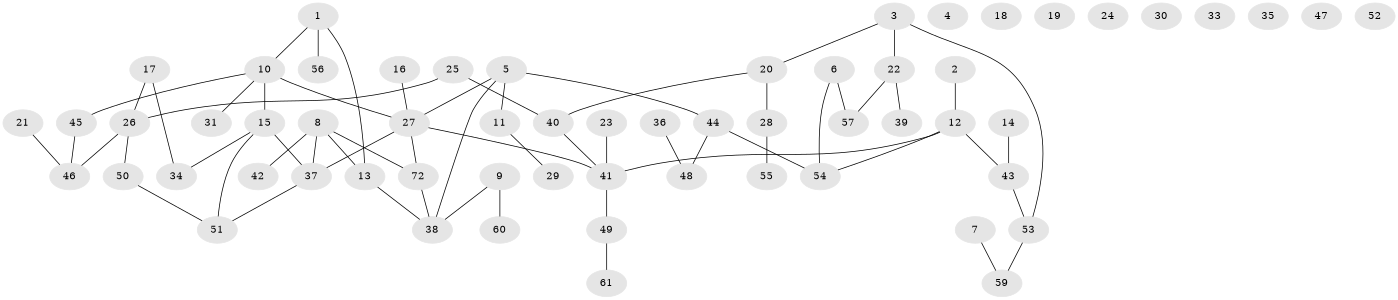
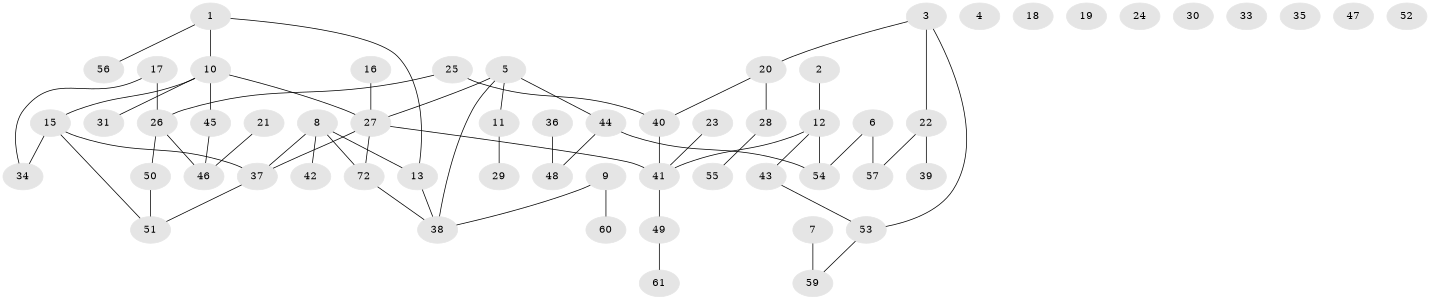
node "14": removed
